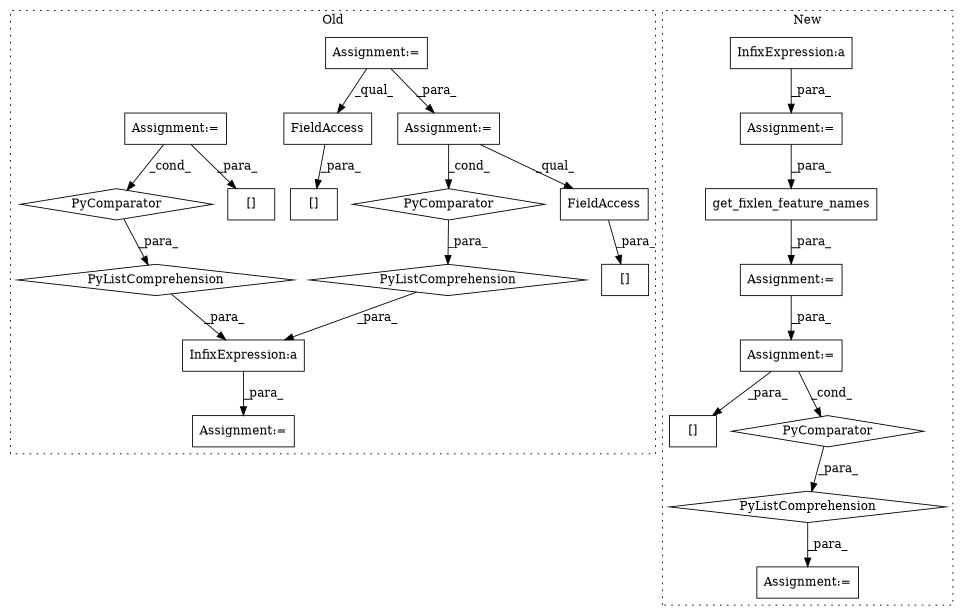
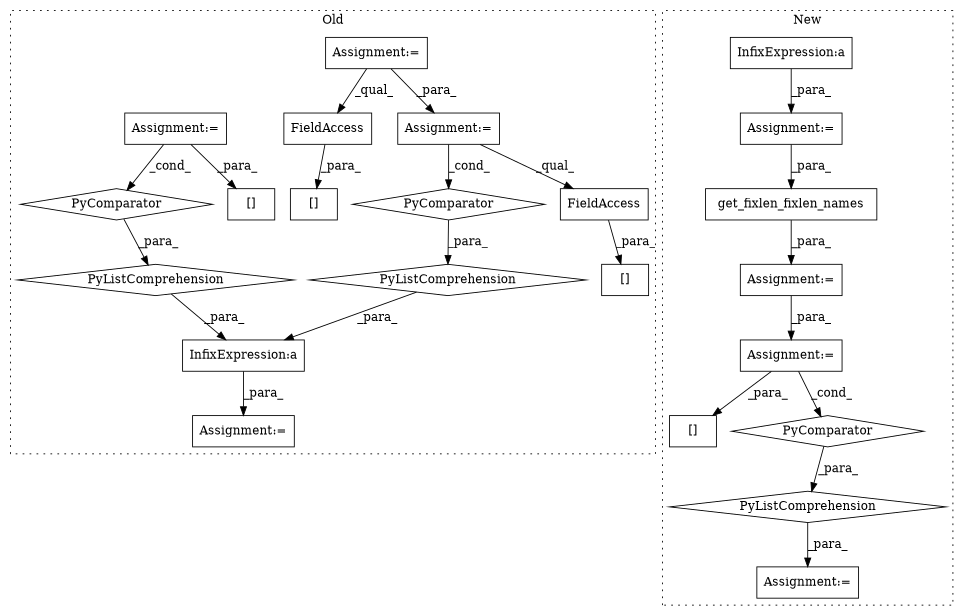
node "get_fixlen_feature_names": label "get_fixlen_feature_names" -> "get_fixlen_fixlen_names"
